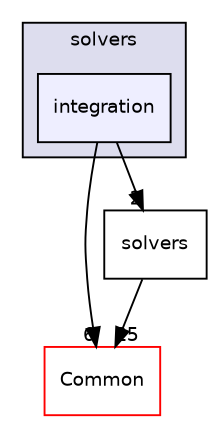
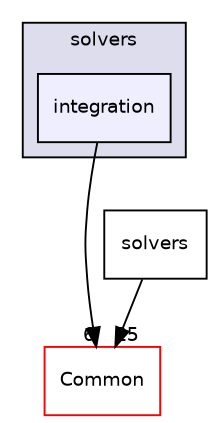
edge "integration" -> "solvers": removed
